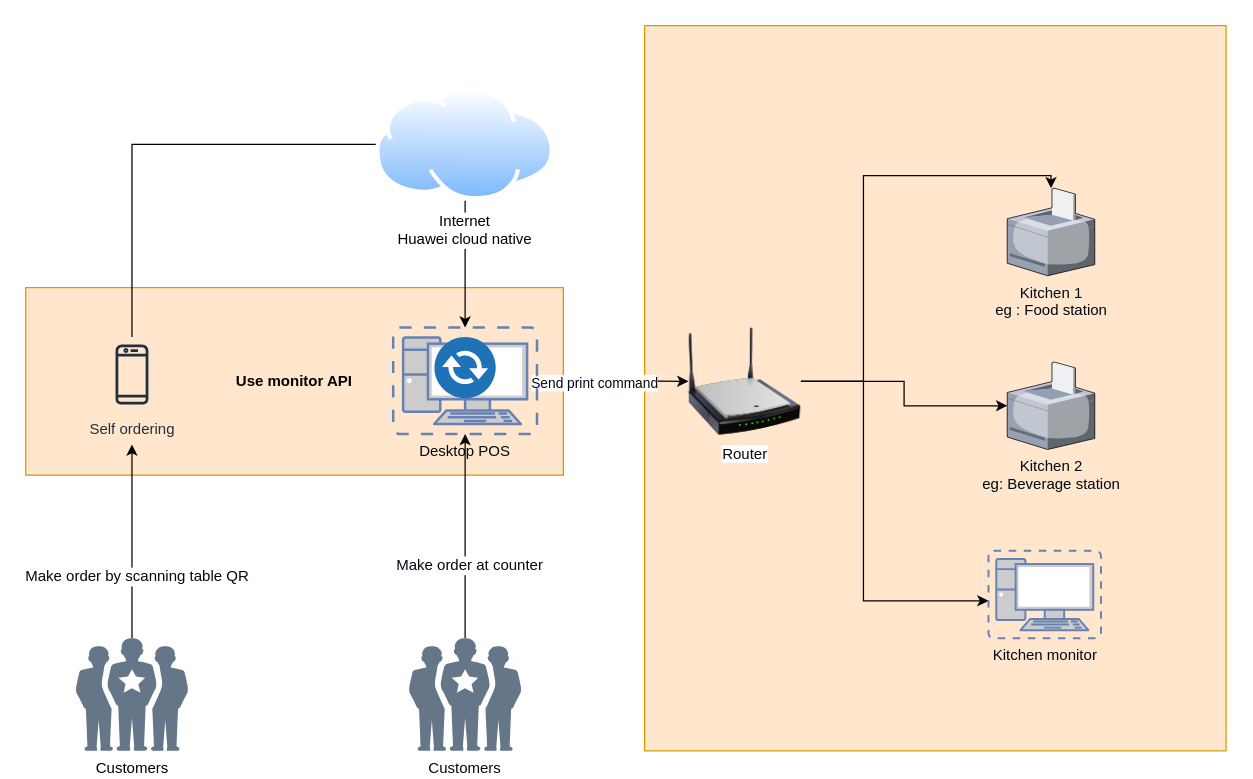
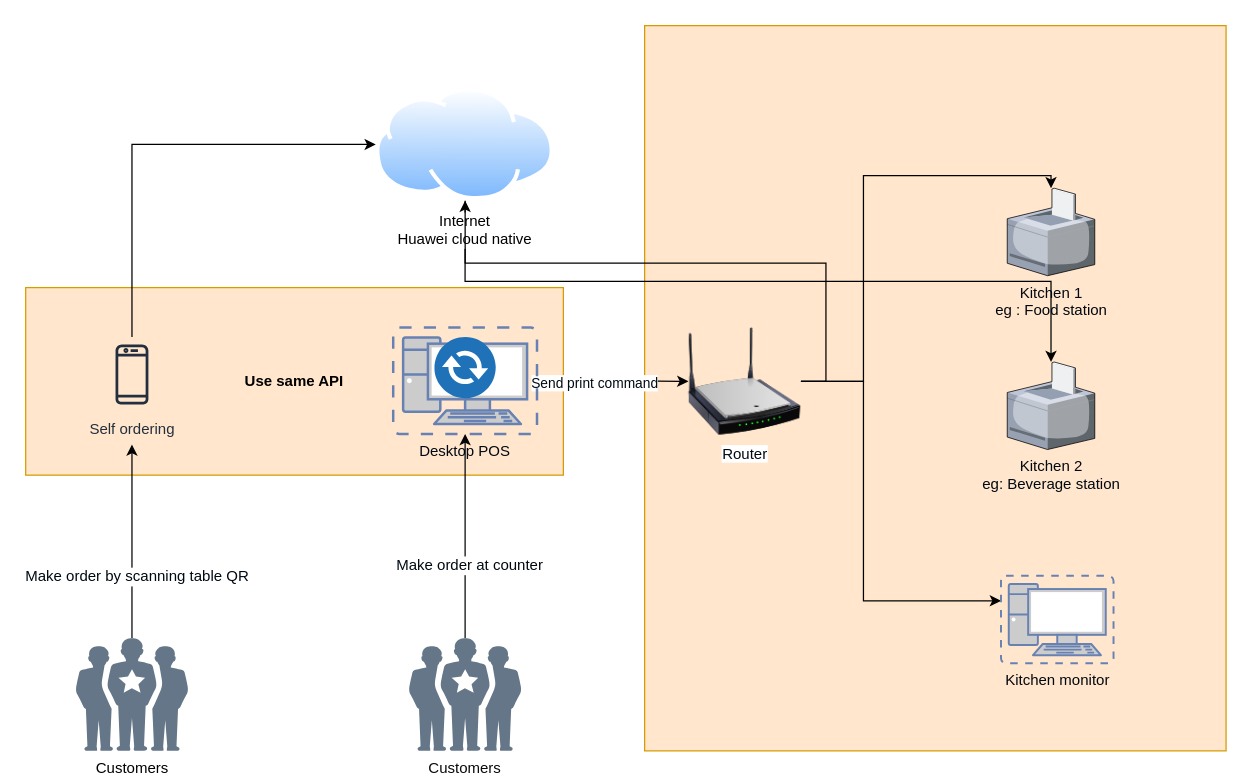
edge "Internet Huawei cloud native" -- "Self ordering": arrowhead none -> classic
edge "Internet Huawei cloud native" -> "Desktop POS": now "Internet Huawei cloud native" -> "Kitchen 2 eg: Beverage station"
node "Use monitor API": label "Use monitor API" -> "Use same API"
edge "Router" -> "Kitchen 2 eg: Beverage station": now "Router" -> "Internet Huawei cloud native"
node "Kitchen monitor": moved (1044, 594) -> (1057, 619)
